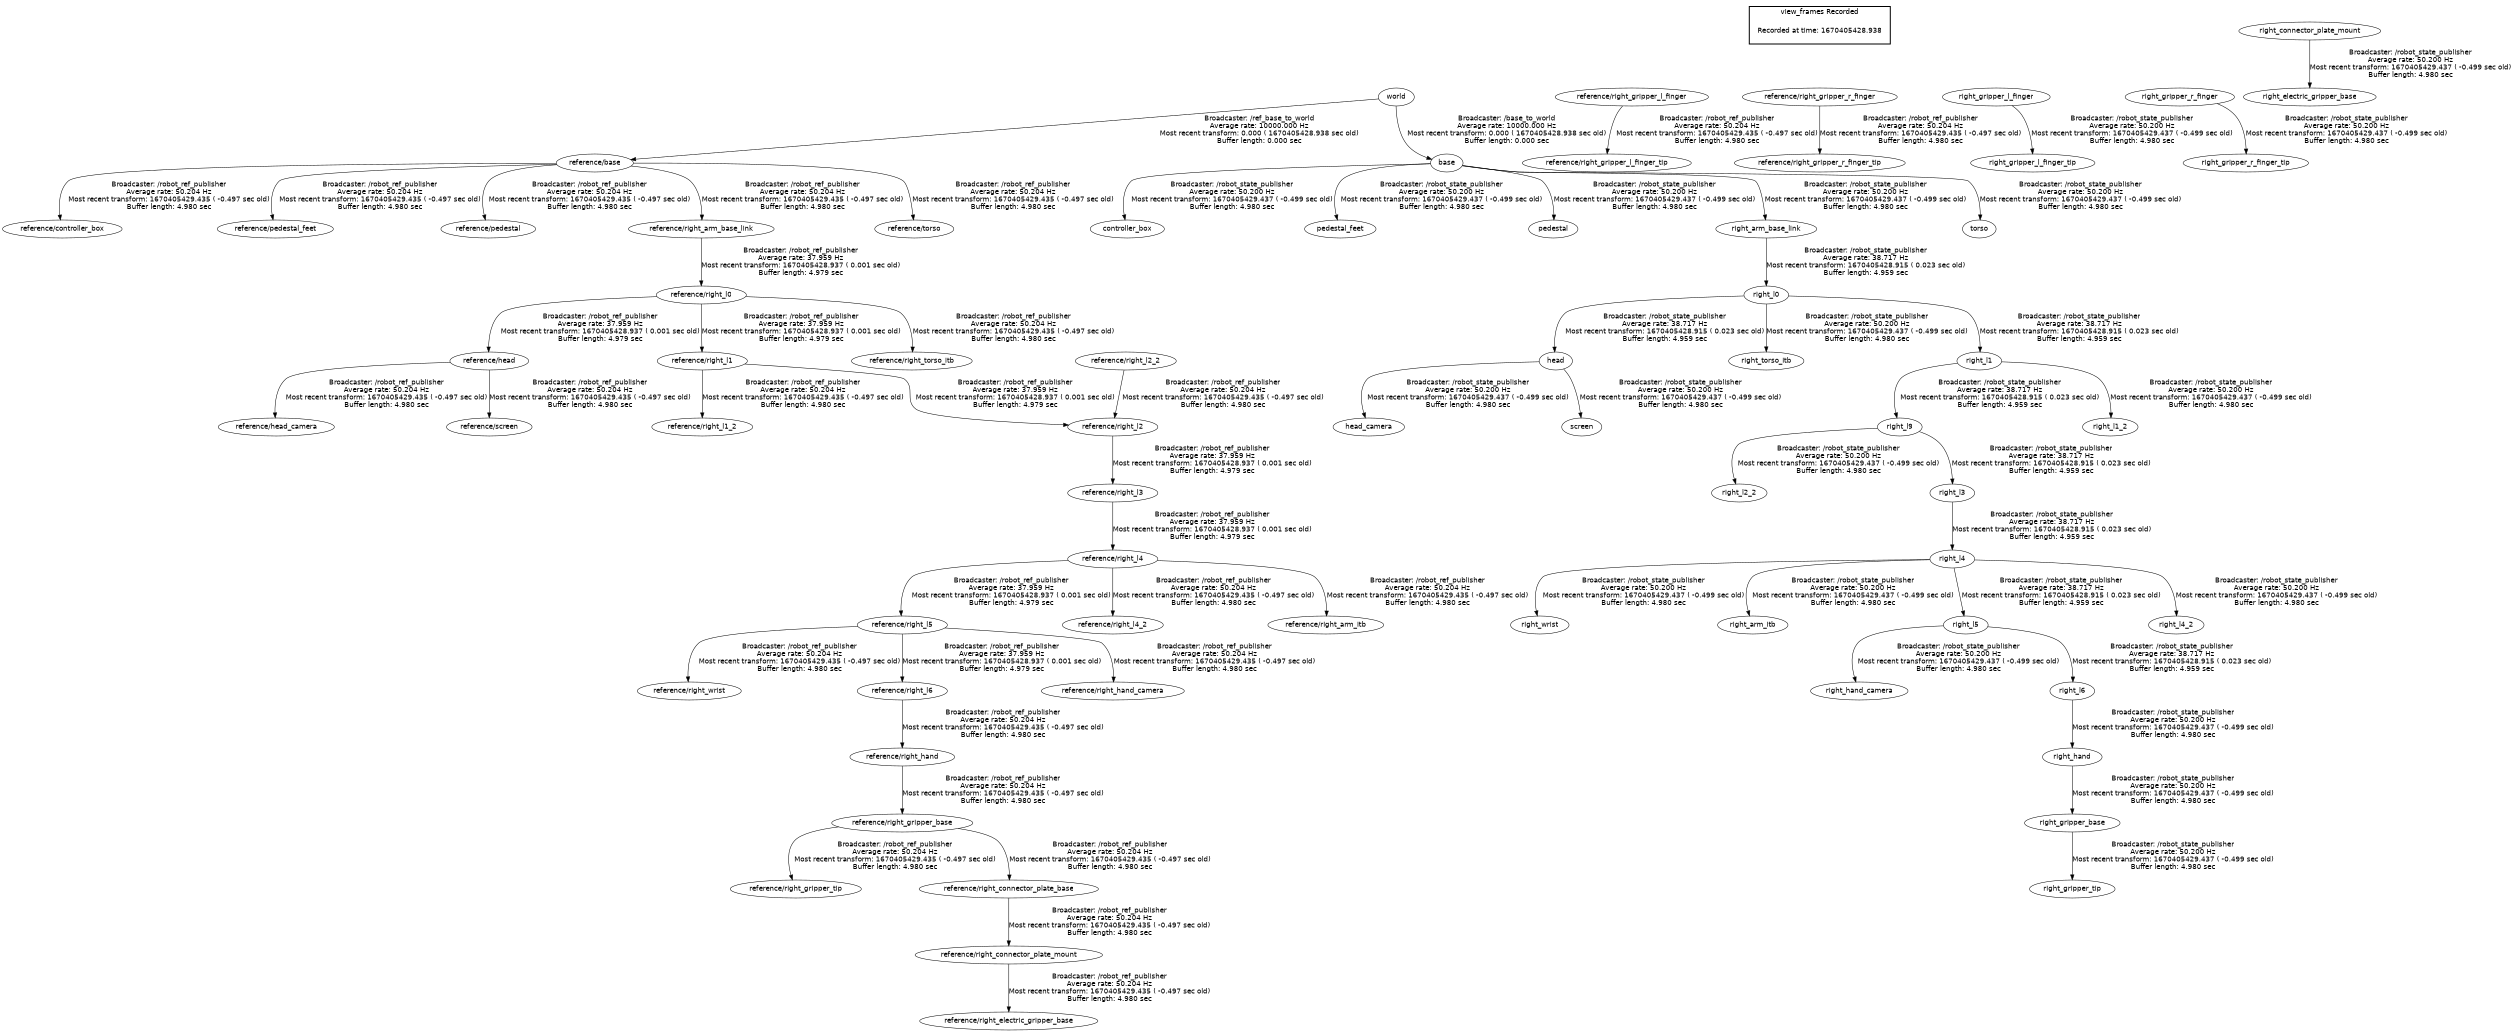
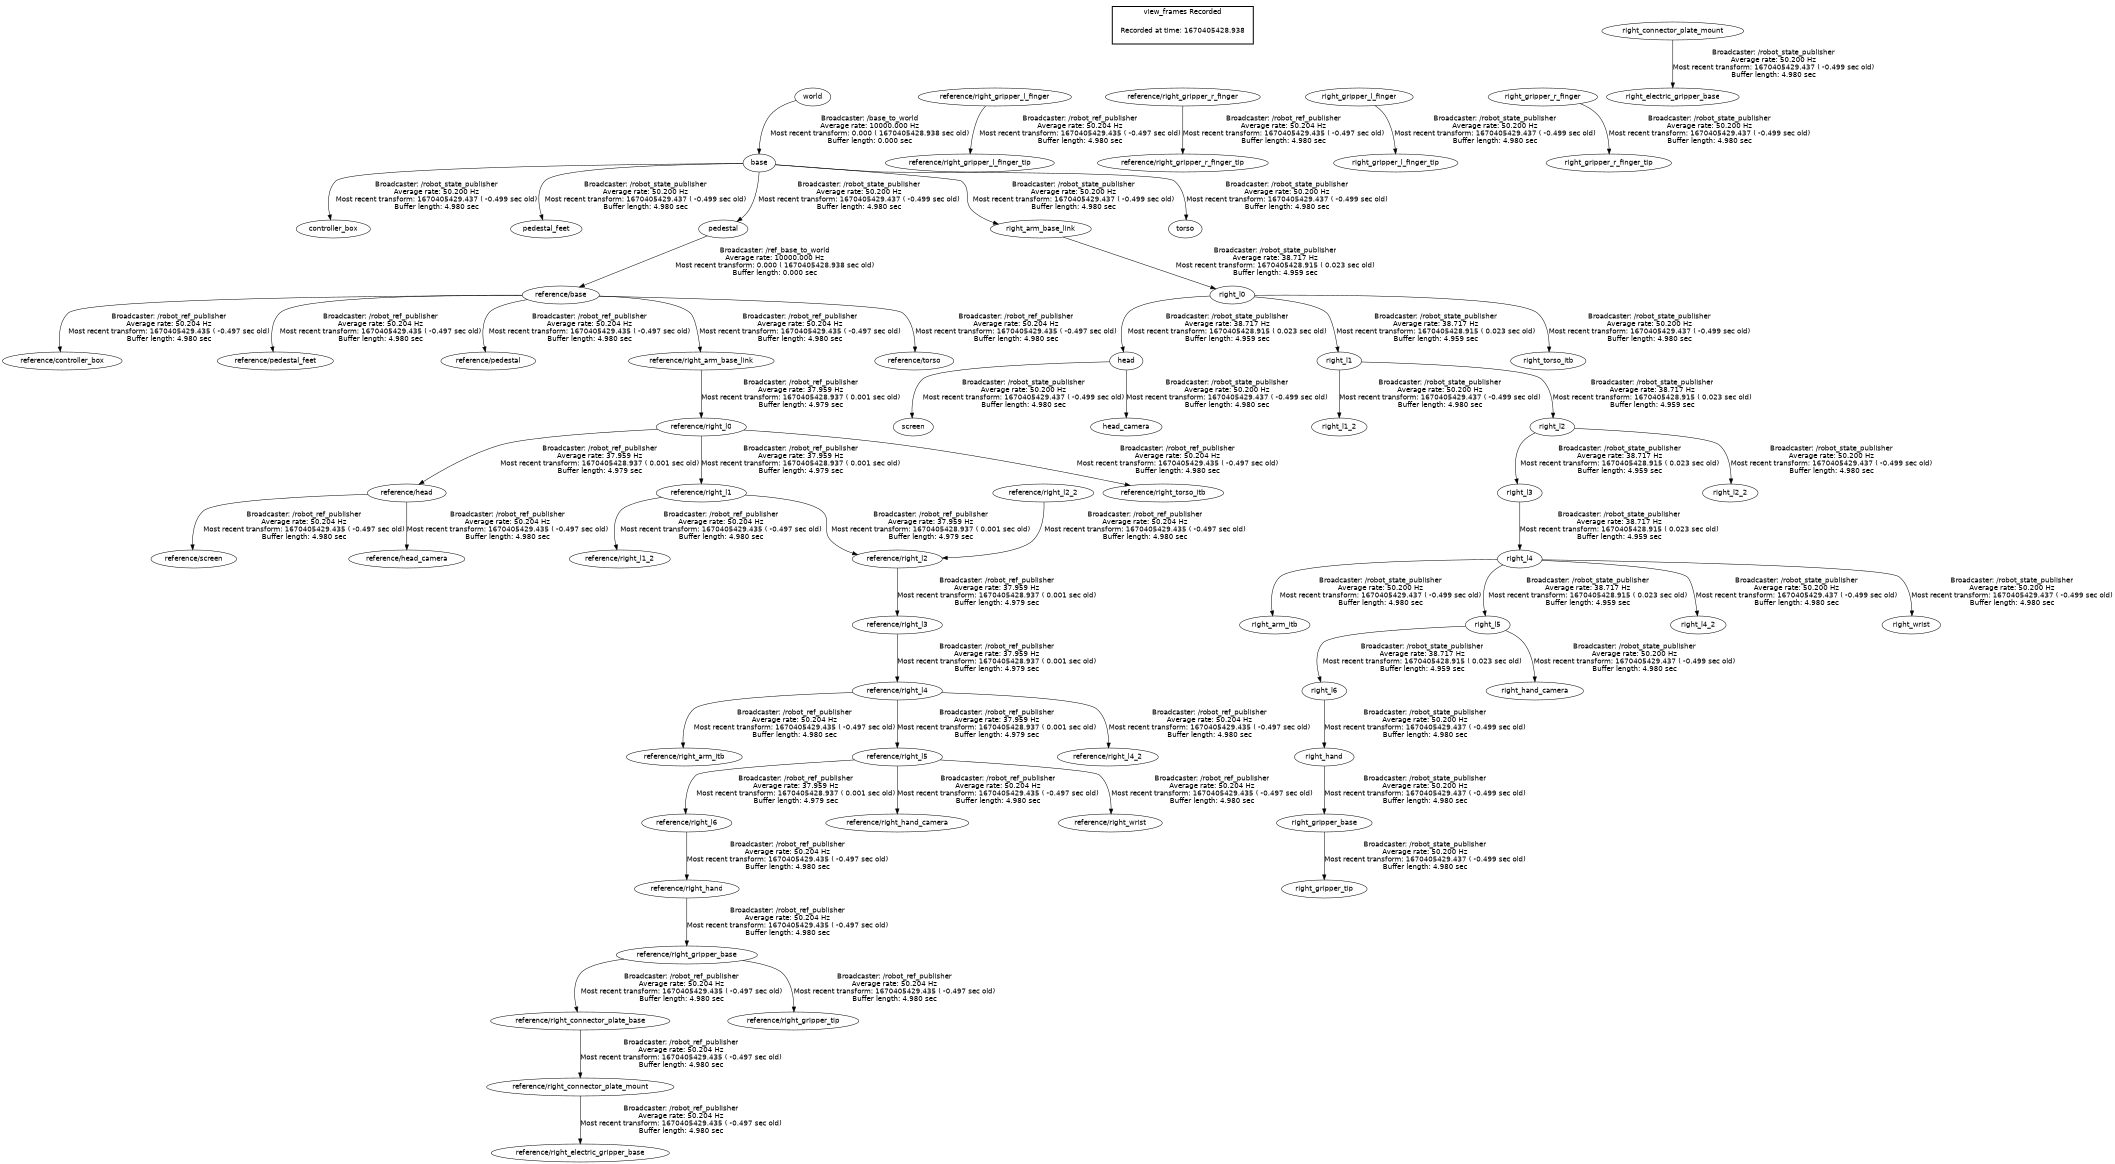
edge "world" -> "reference/base": now "pedestal" -> "reference/base"
node "right_l9": label "right_l9" -> "right_l2"
